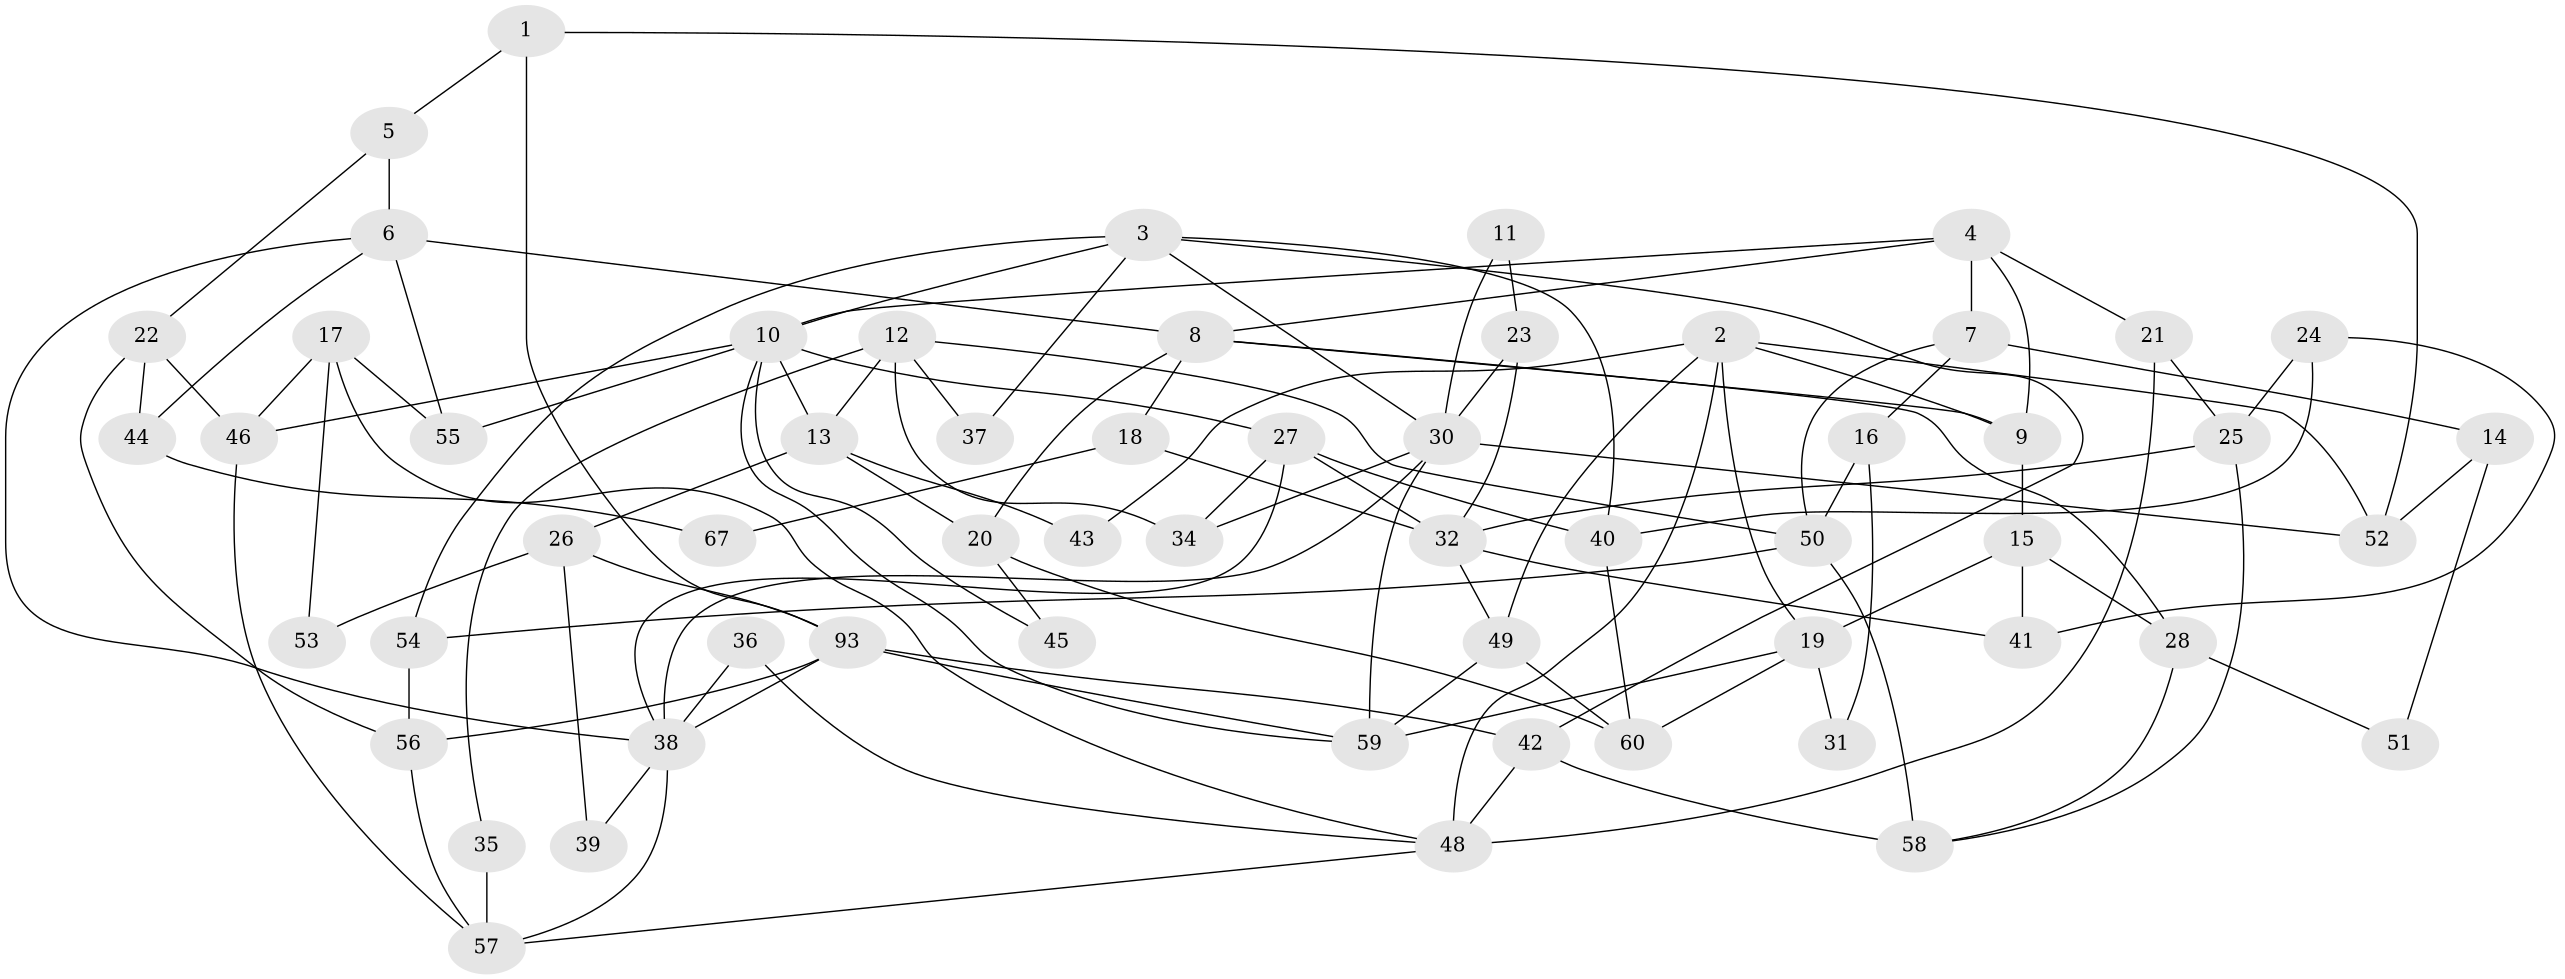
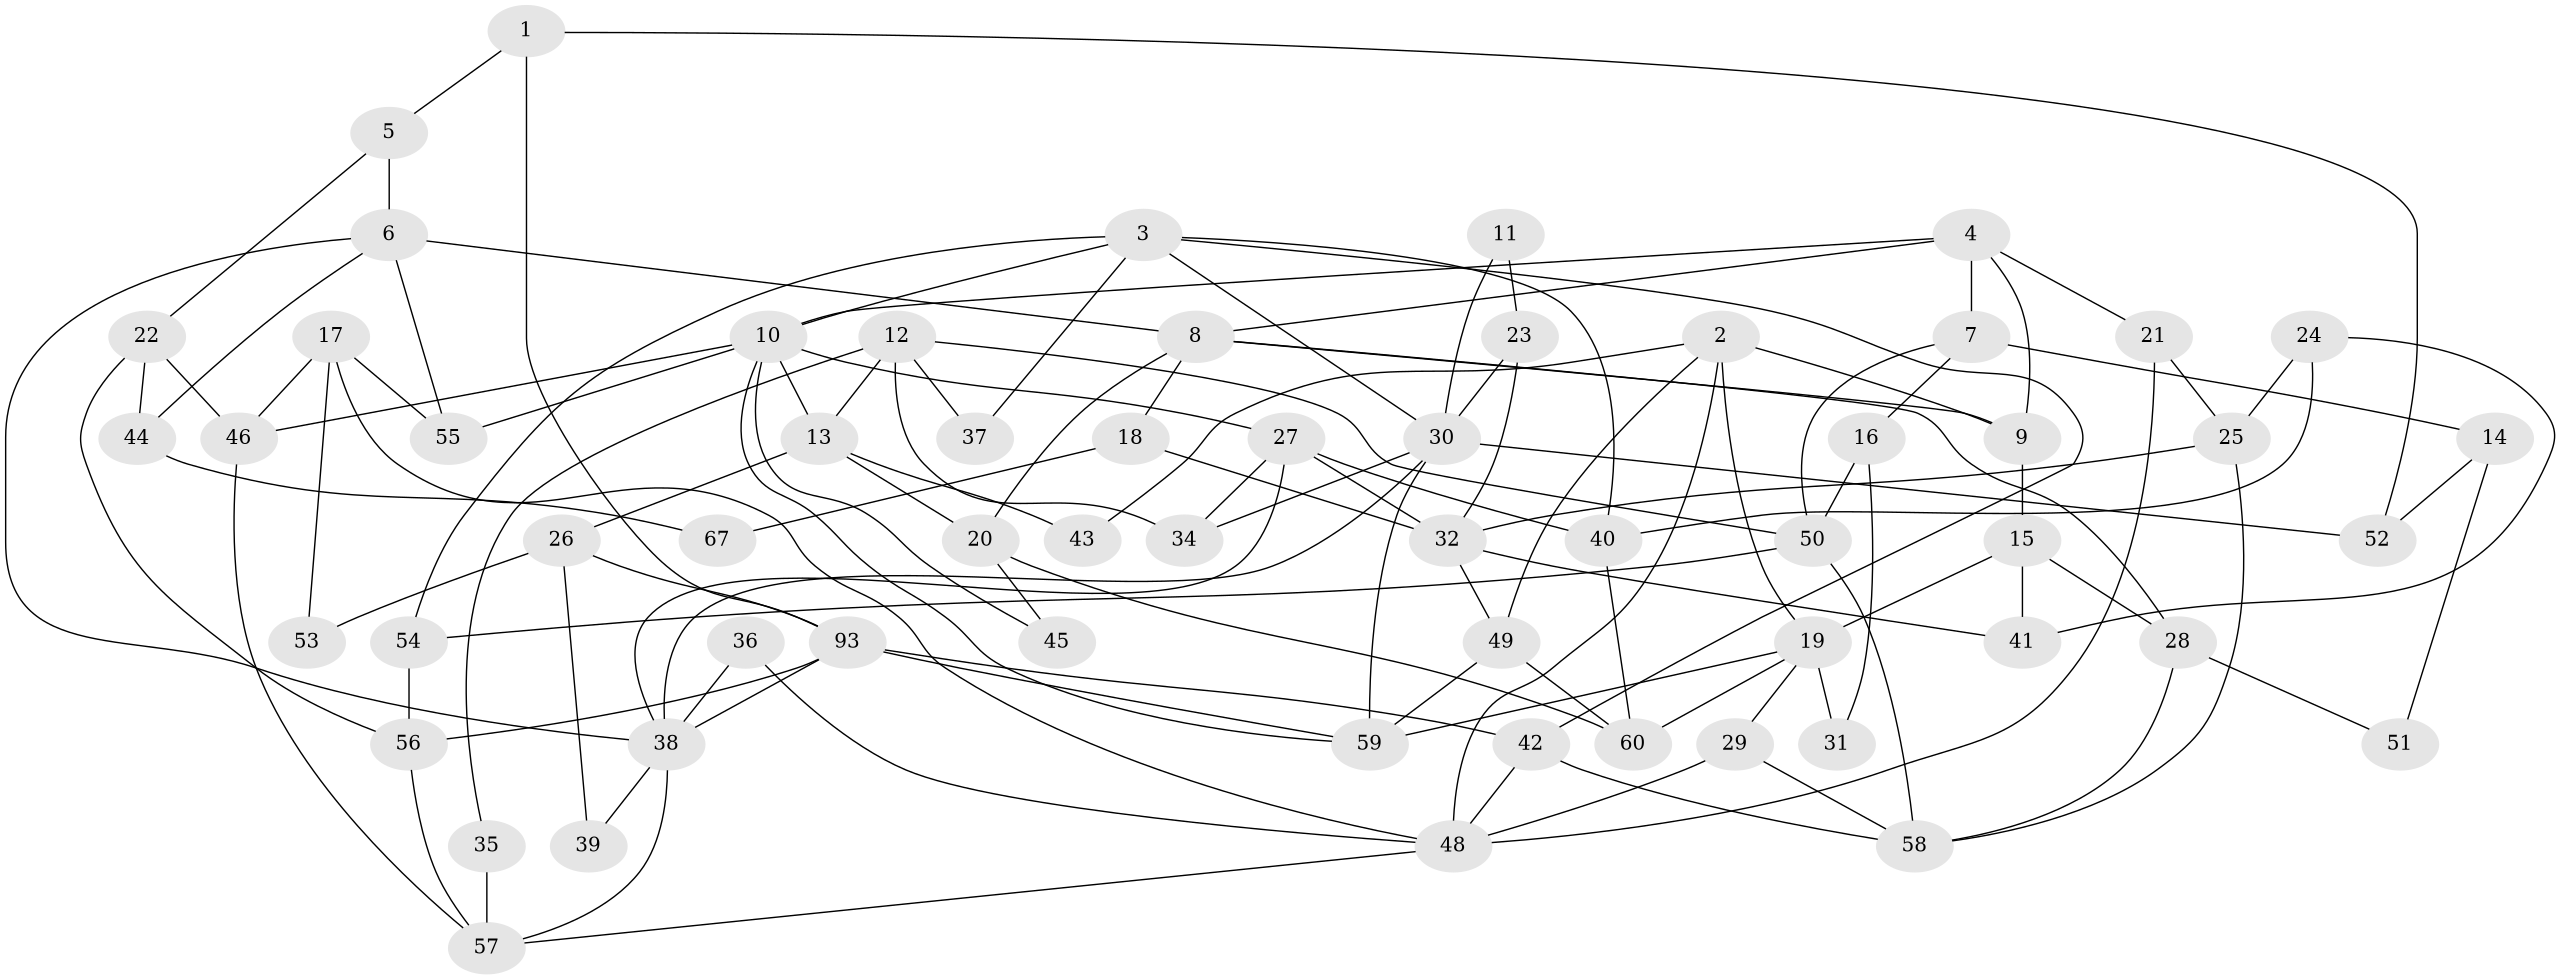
edge "2" -- "52": removed
node "29": added
